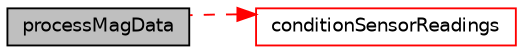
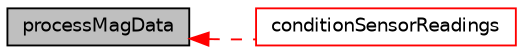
edge "processMagData" -> "conditionSensorReadings": reversed
